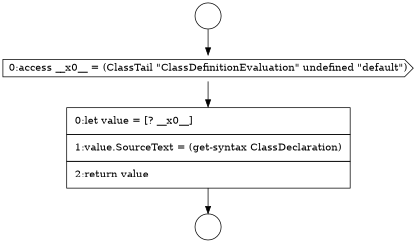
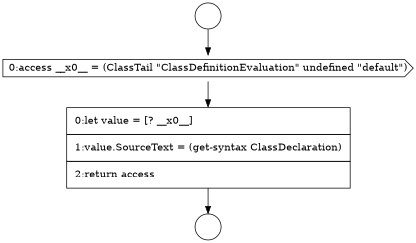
node "0:let value = [? __x0__]": text "2:return value" -> "2:return access"
